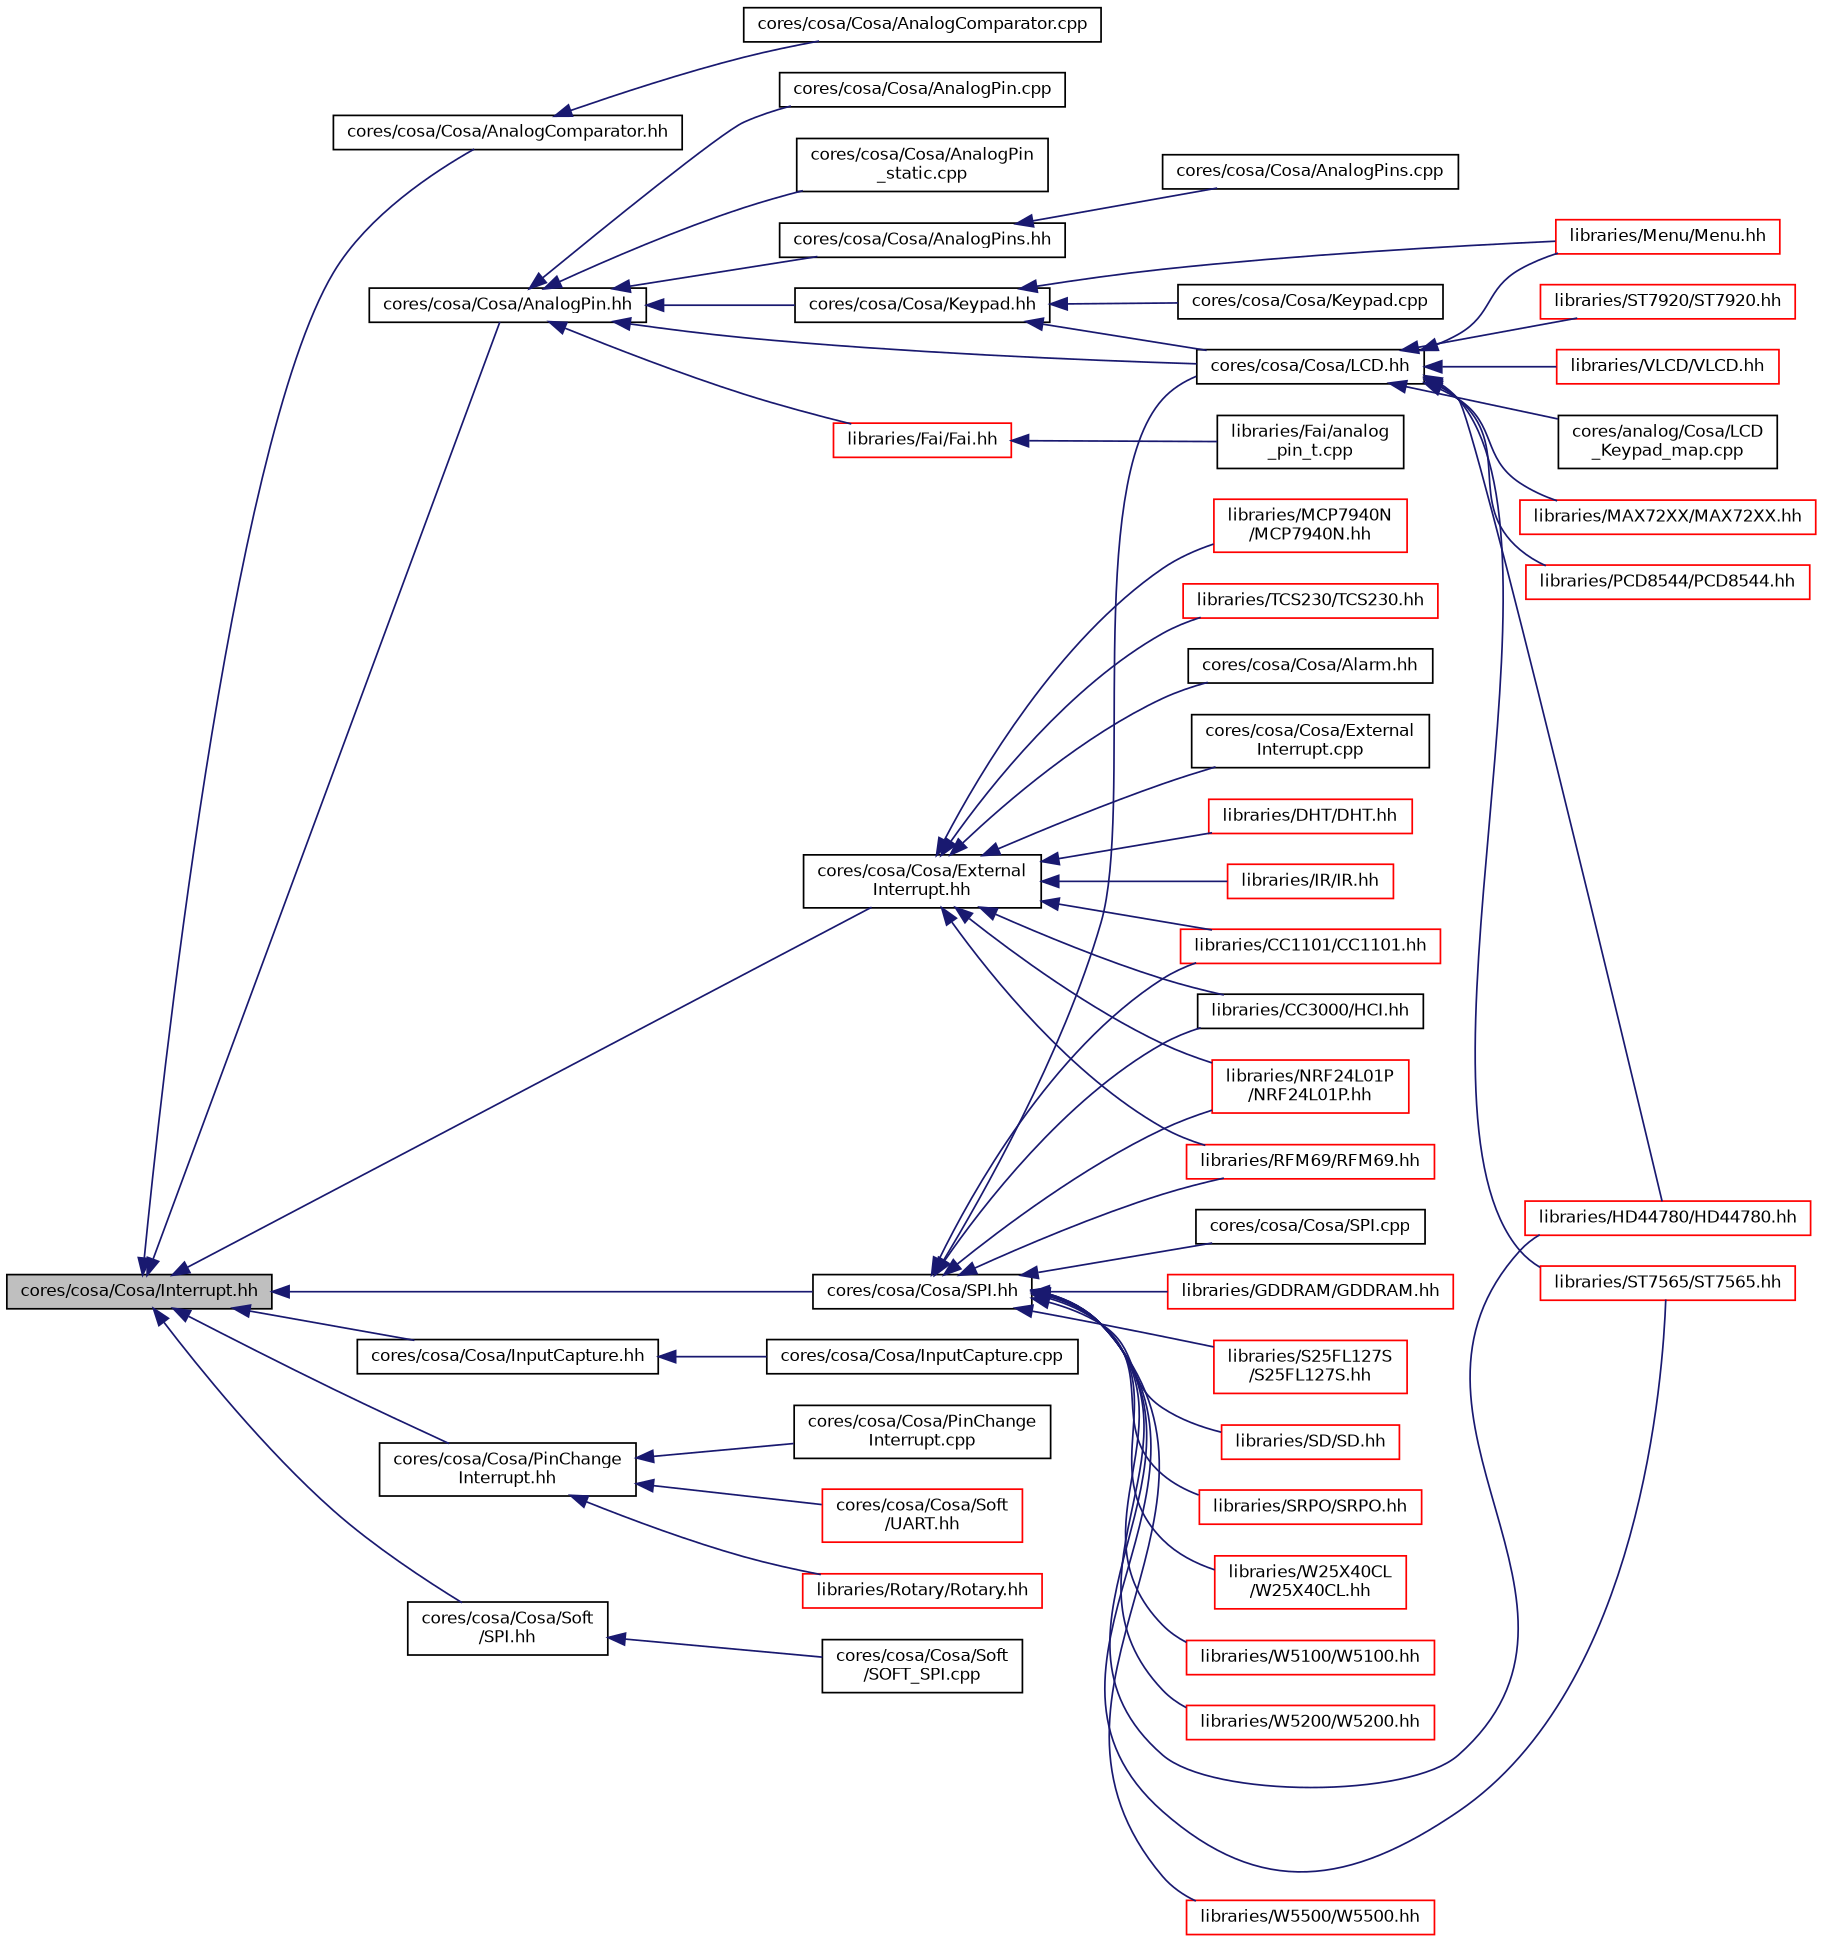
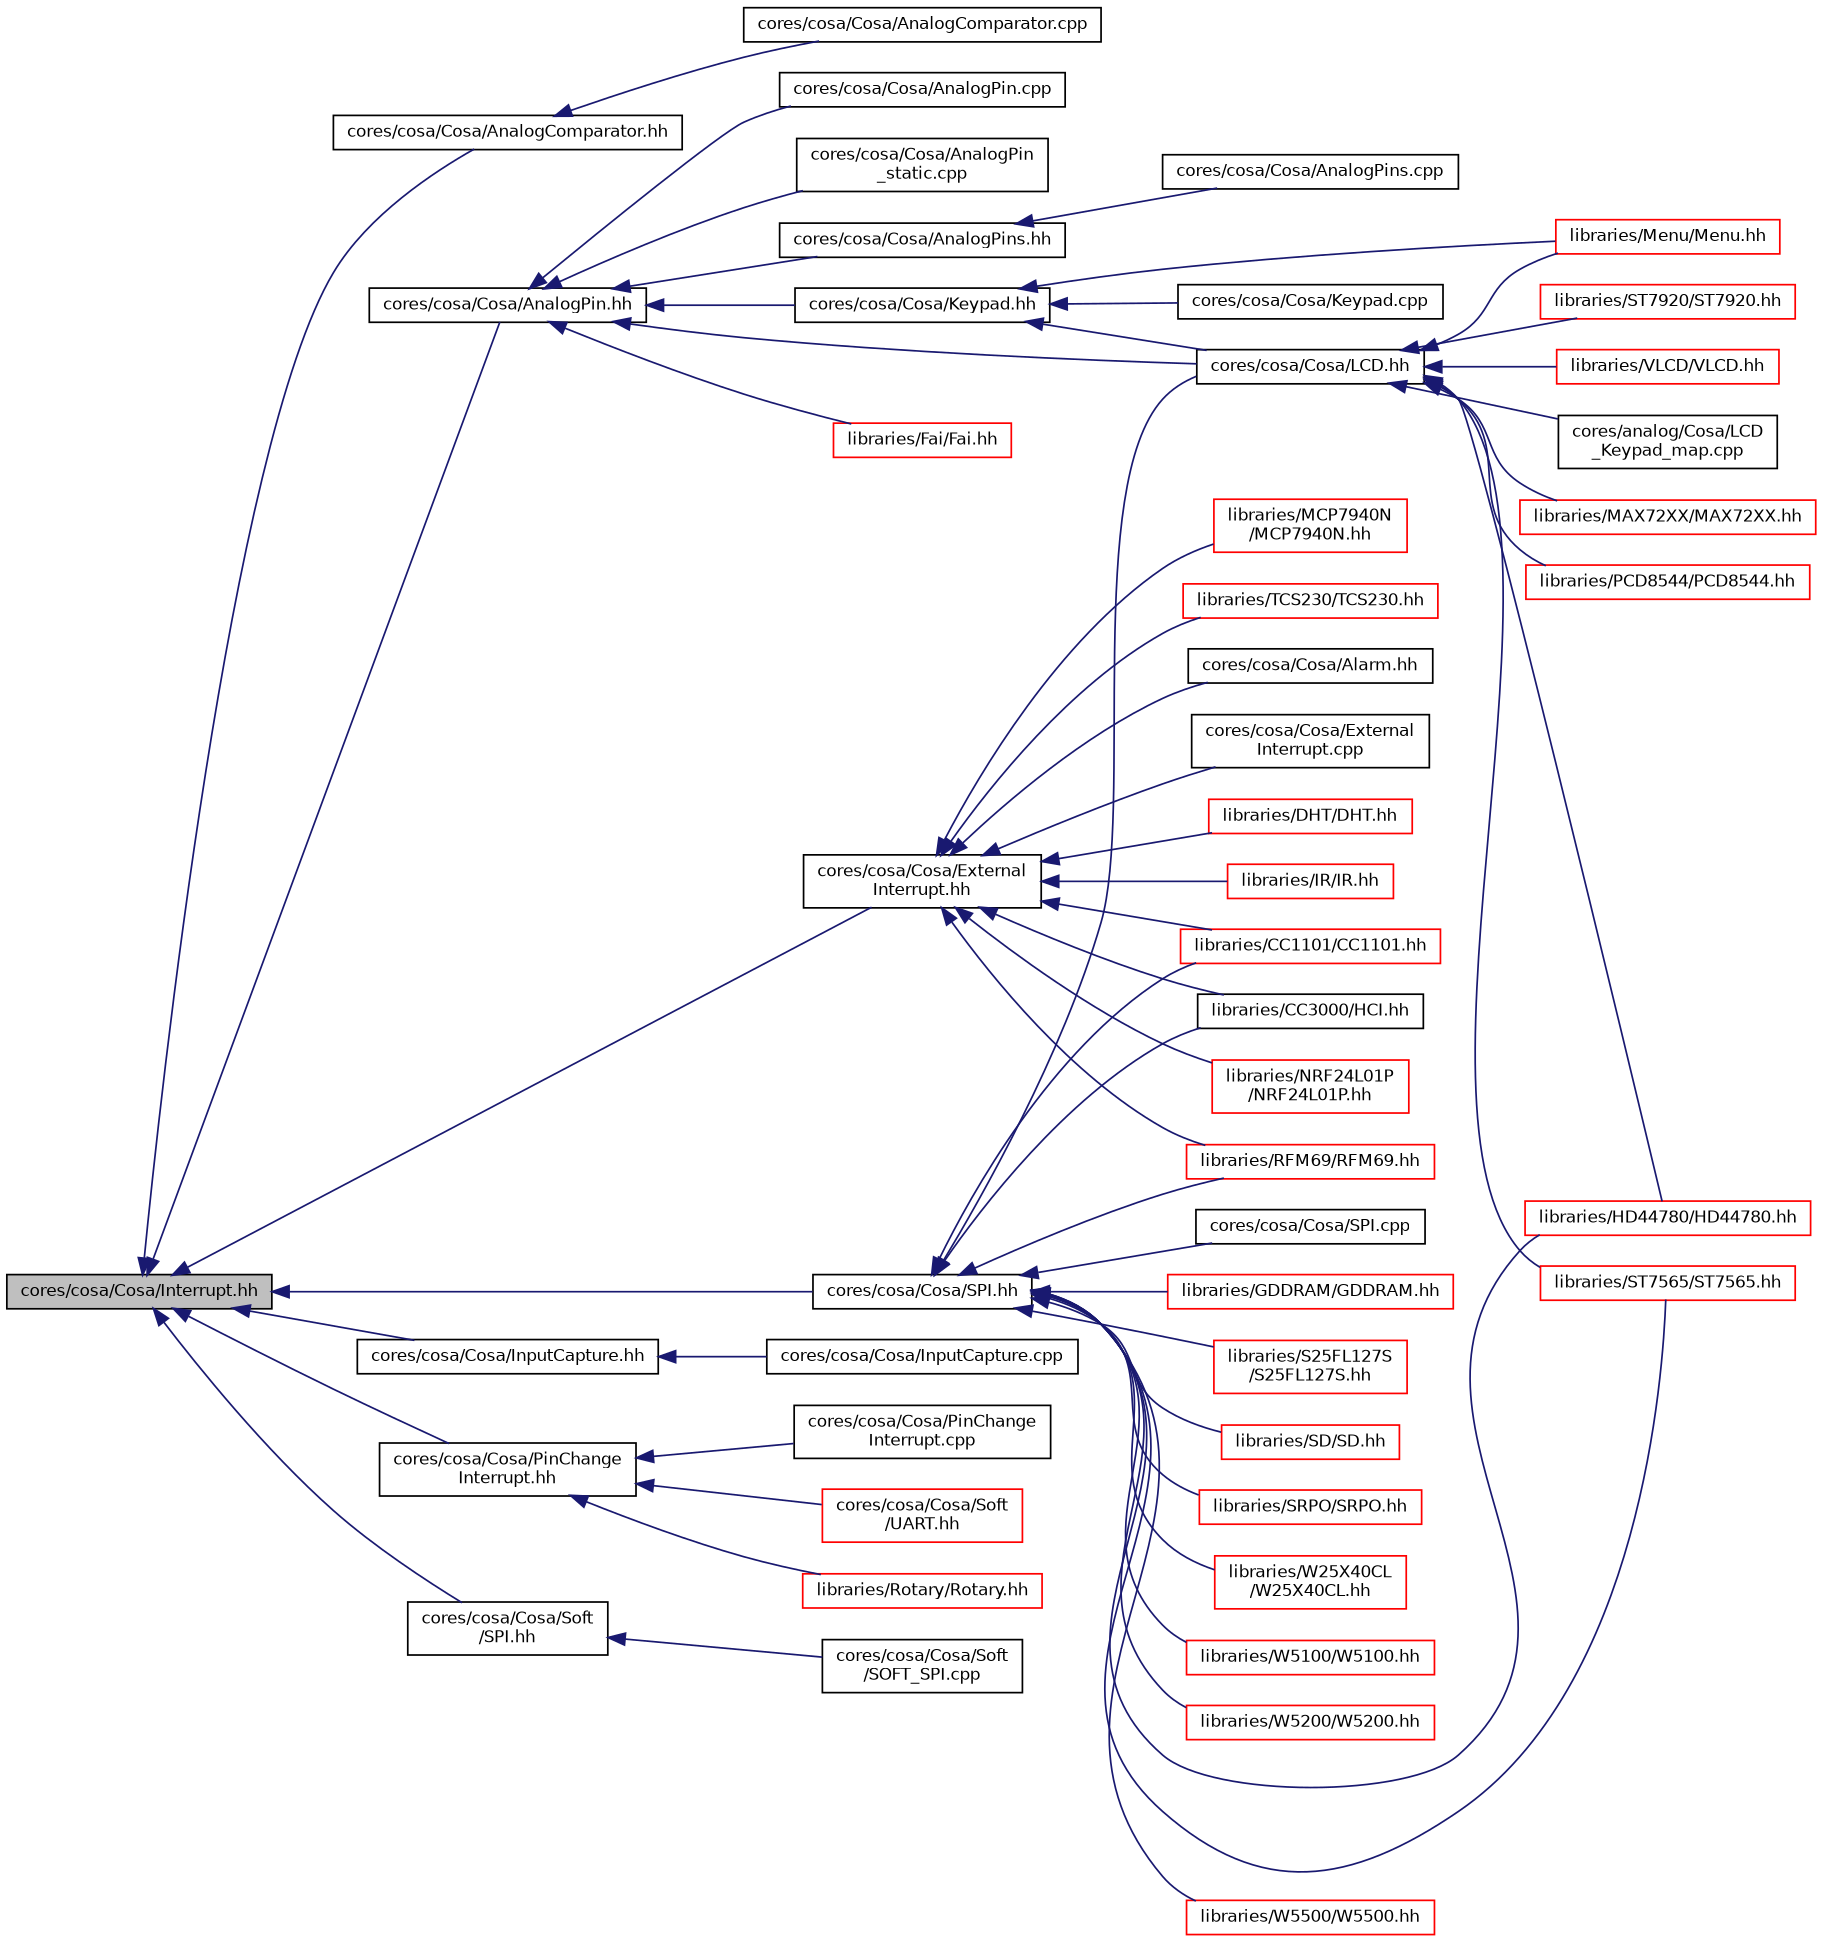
node "libraries/Fai/analog _pin_t.cpp": removed
edge "libraries/NRF24L01P /NRF24L01P.hh" -> "cores/cosa/Cosa/SPI.hh": removed
